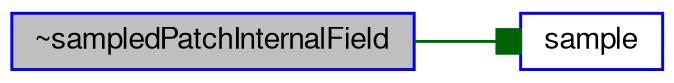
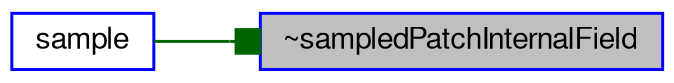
edge "~sampledPatchInternalField" -> "sample": reversed
